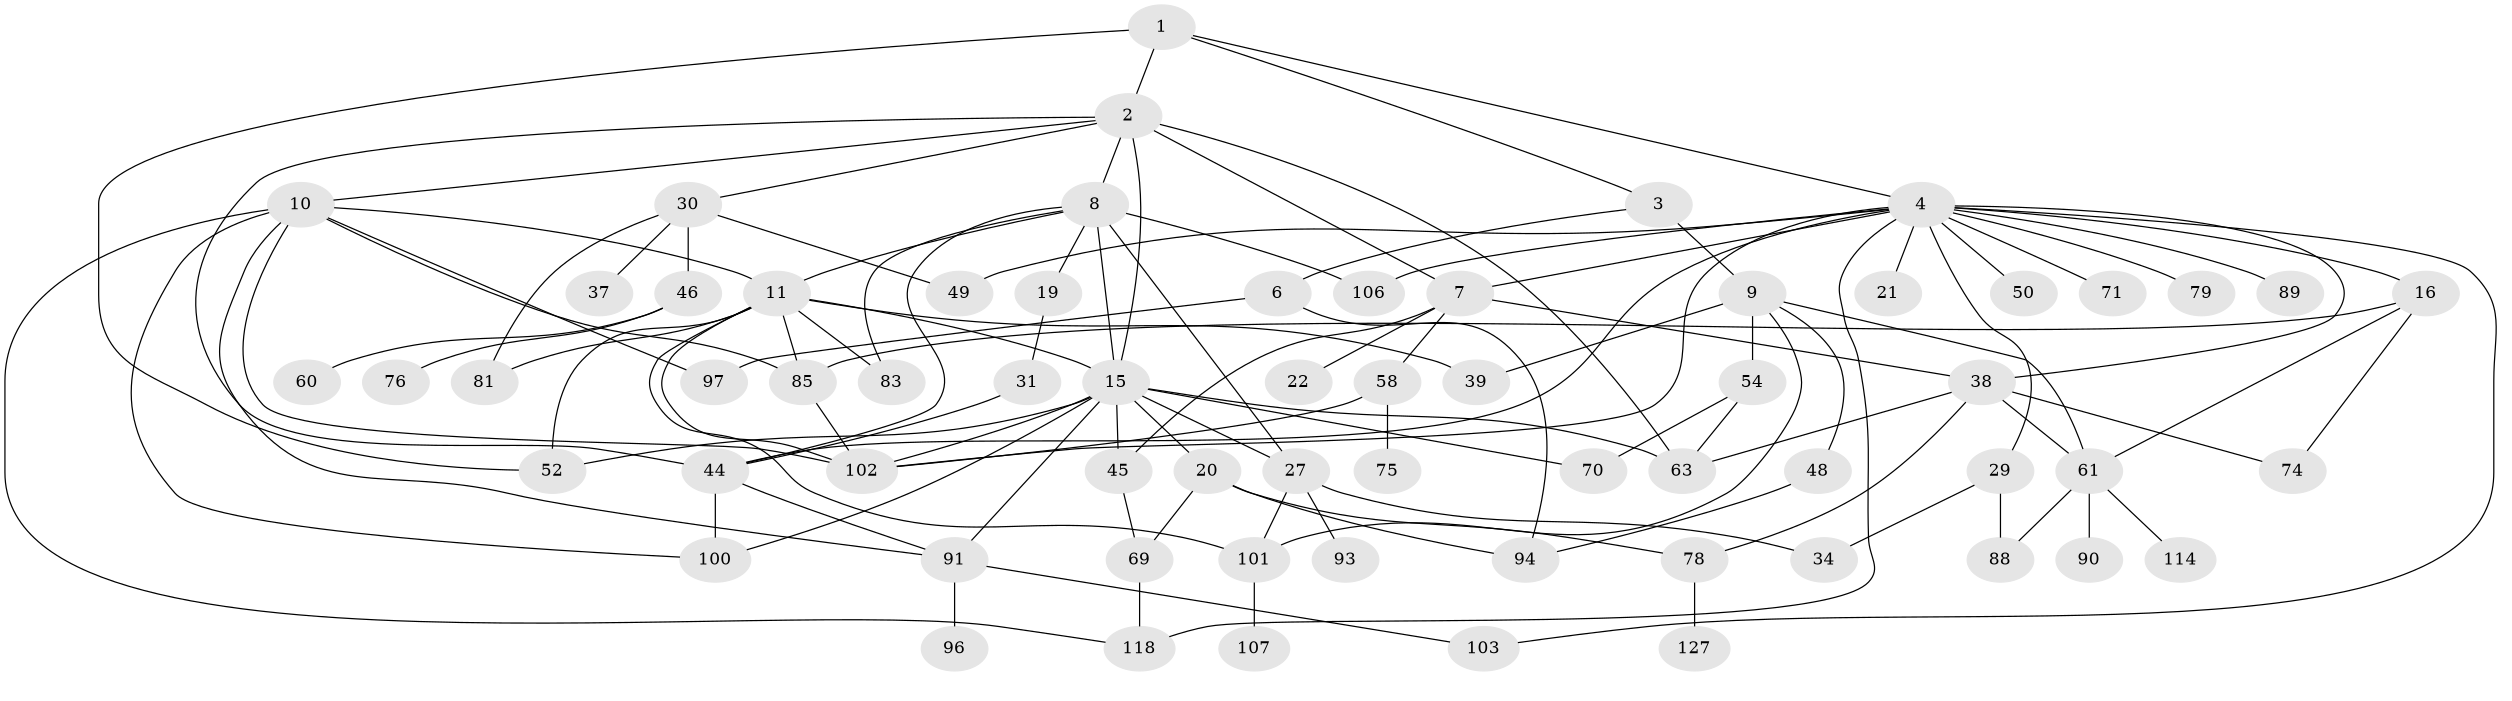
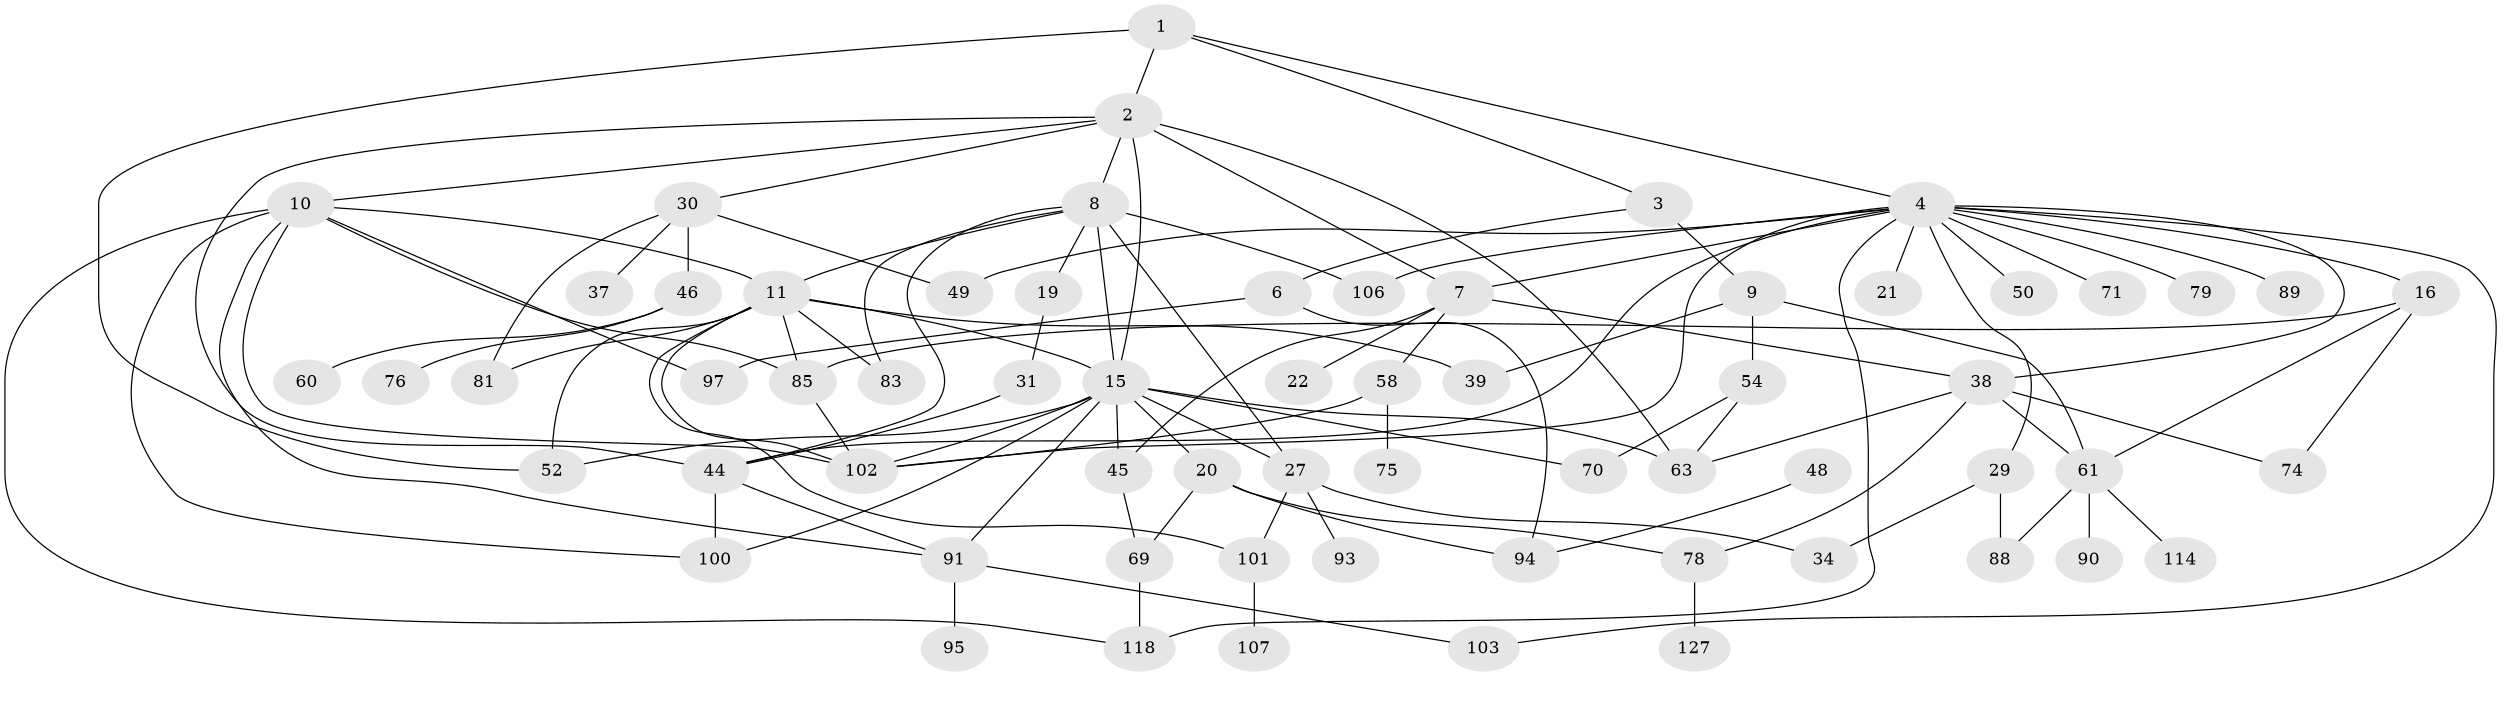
edge "9" -- "48": removed
edge "9" -- "101": removed
node "96": label "96" -> "95"
